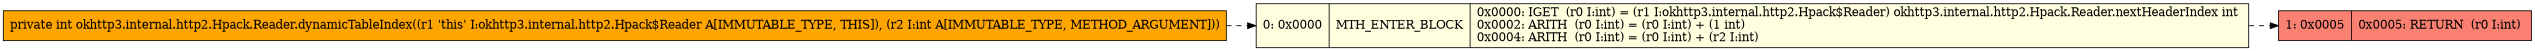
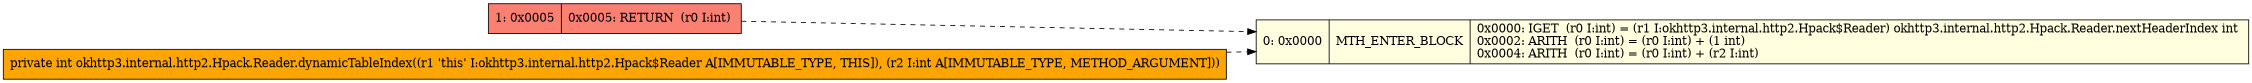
edge "0: 0x0000" -> "1: 0x0005": reversed
